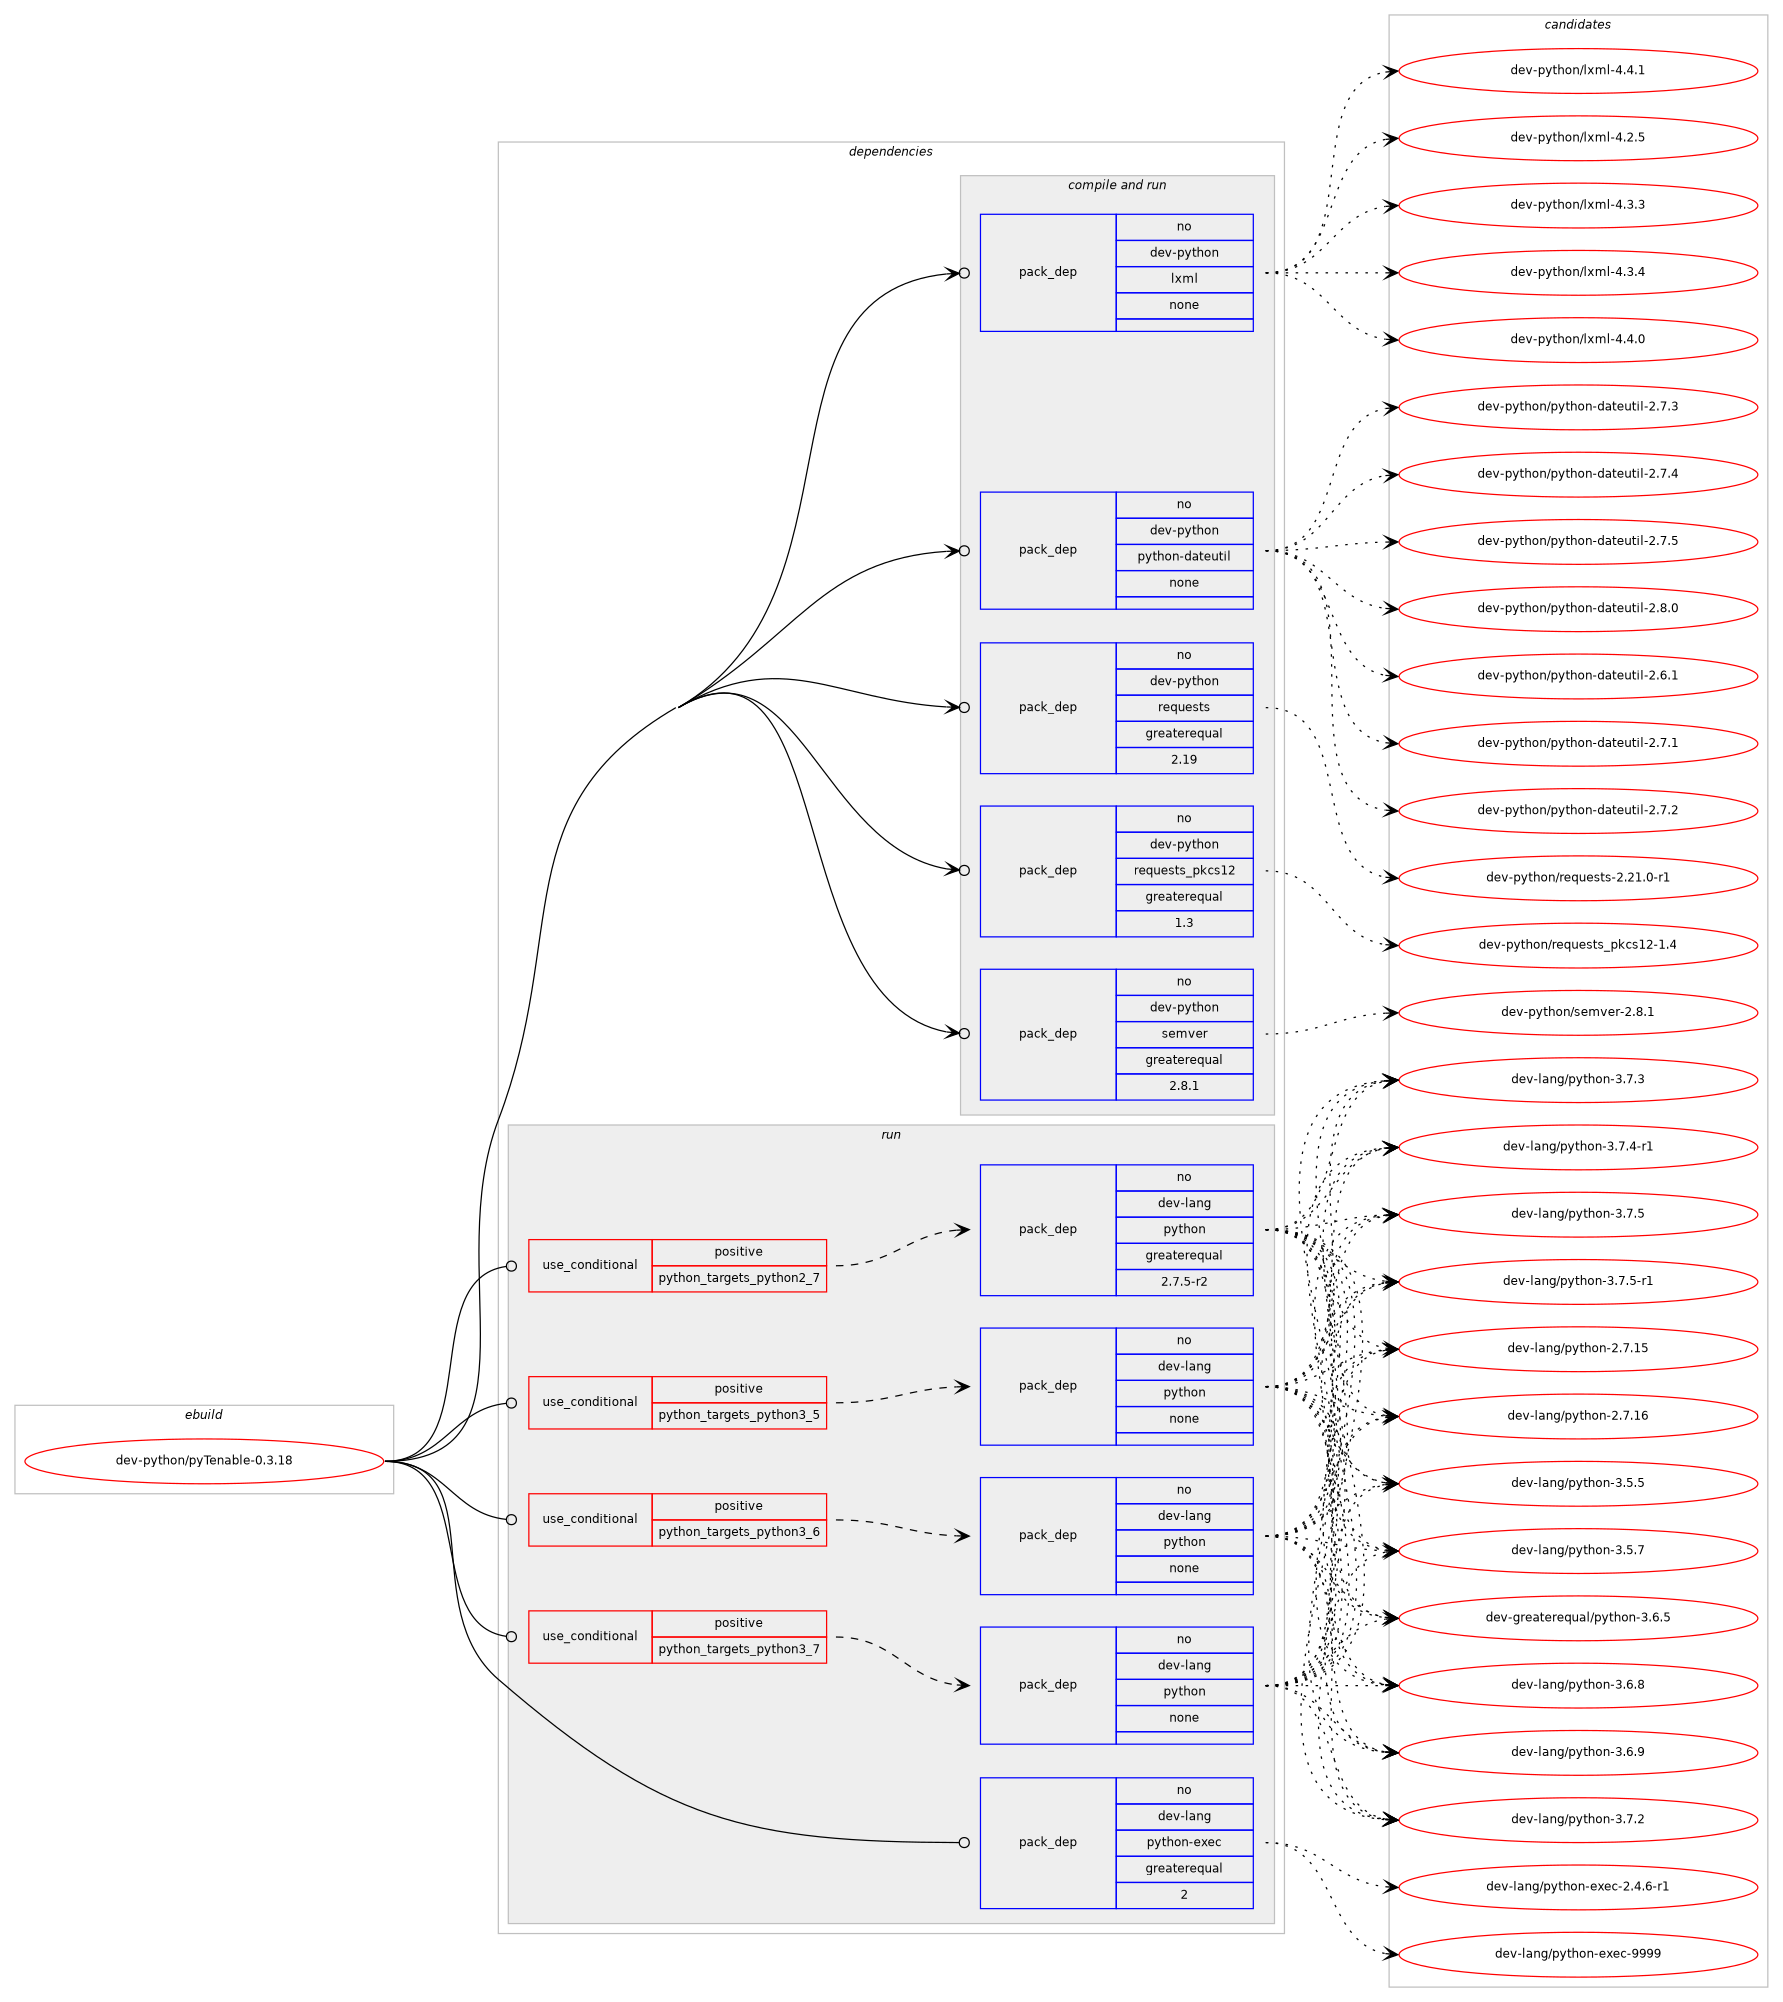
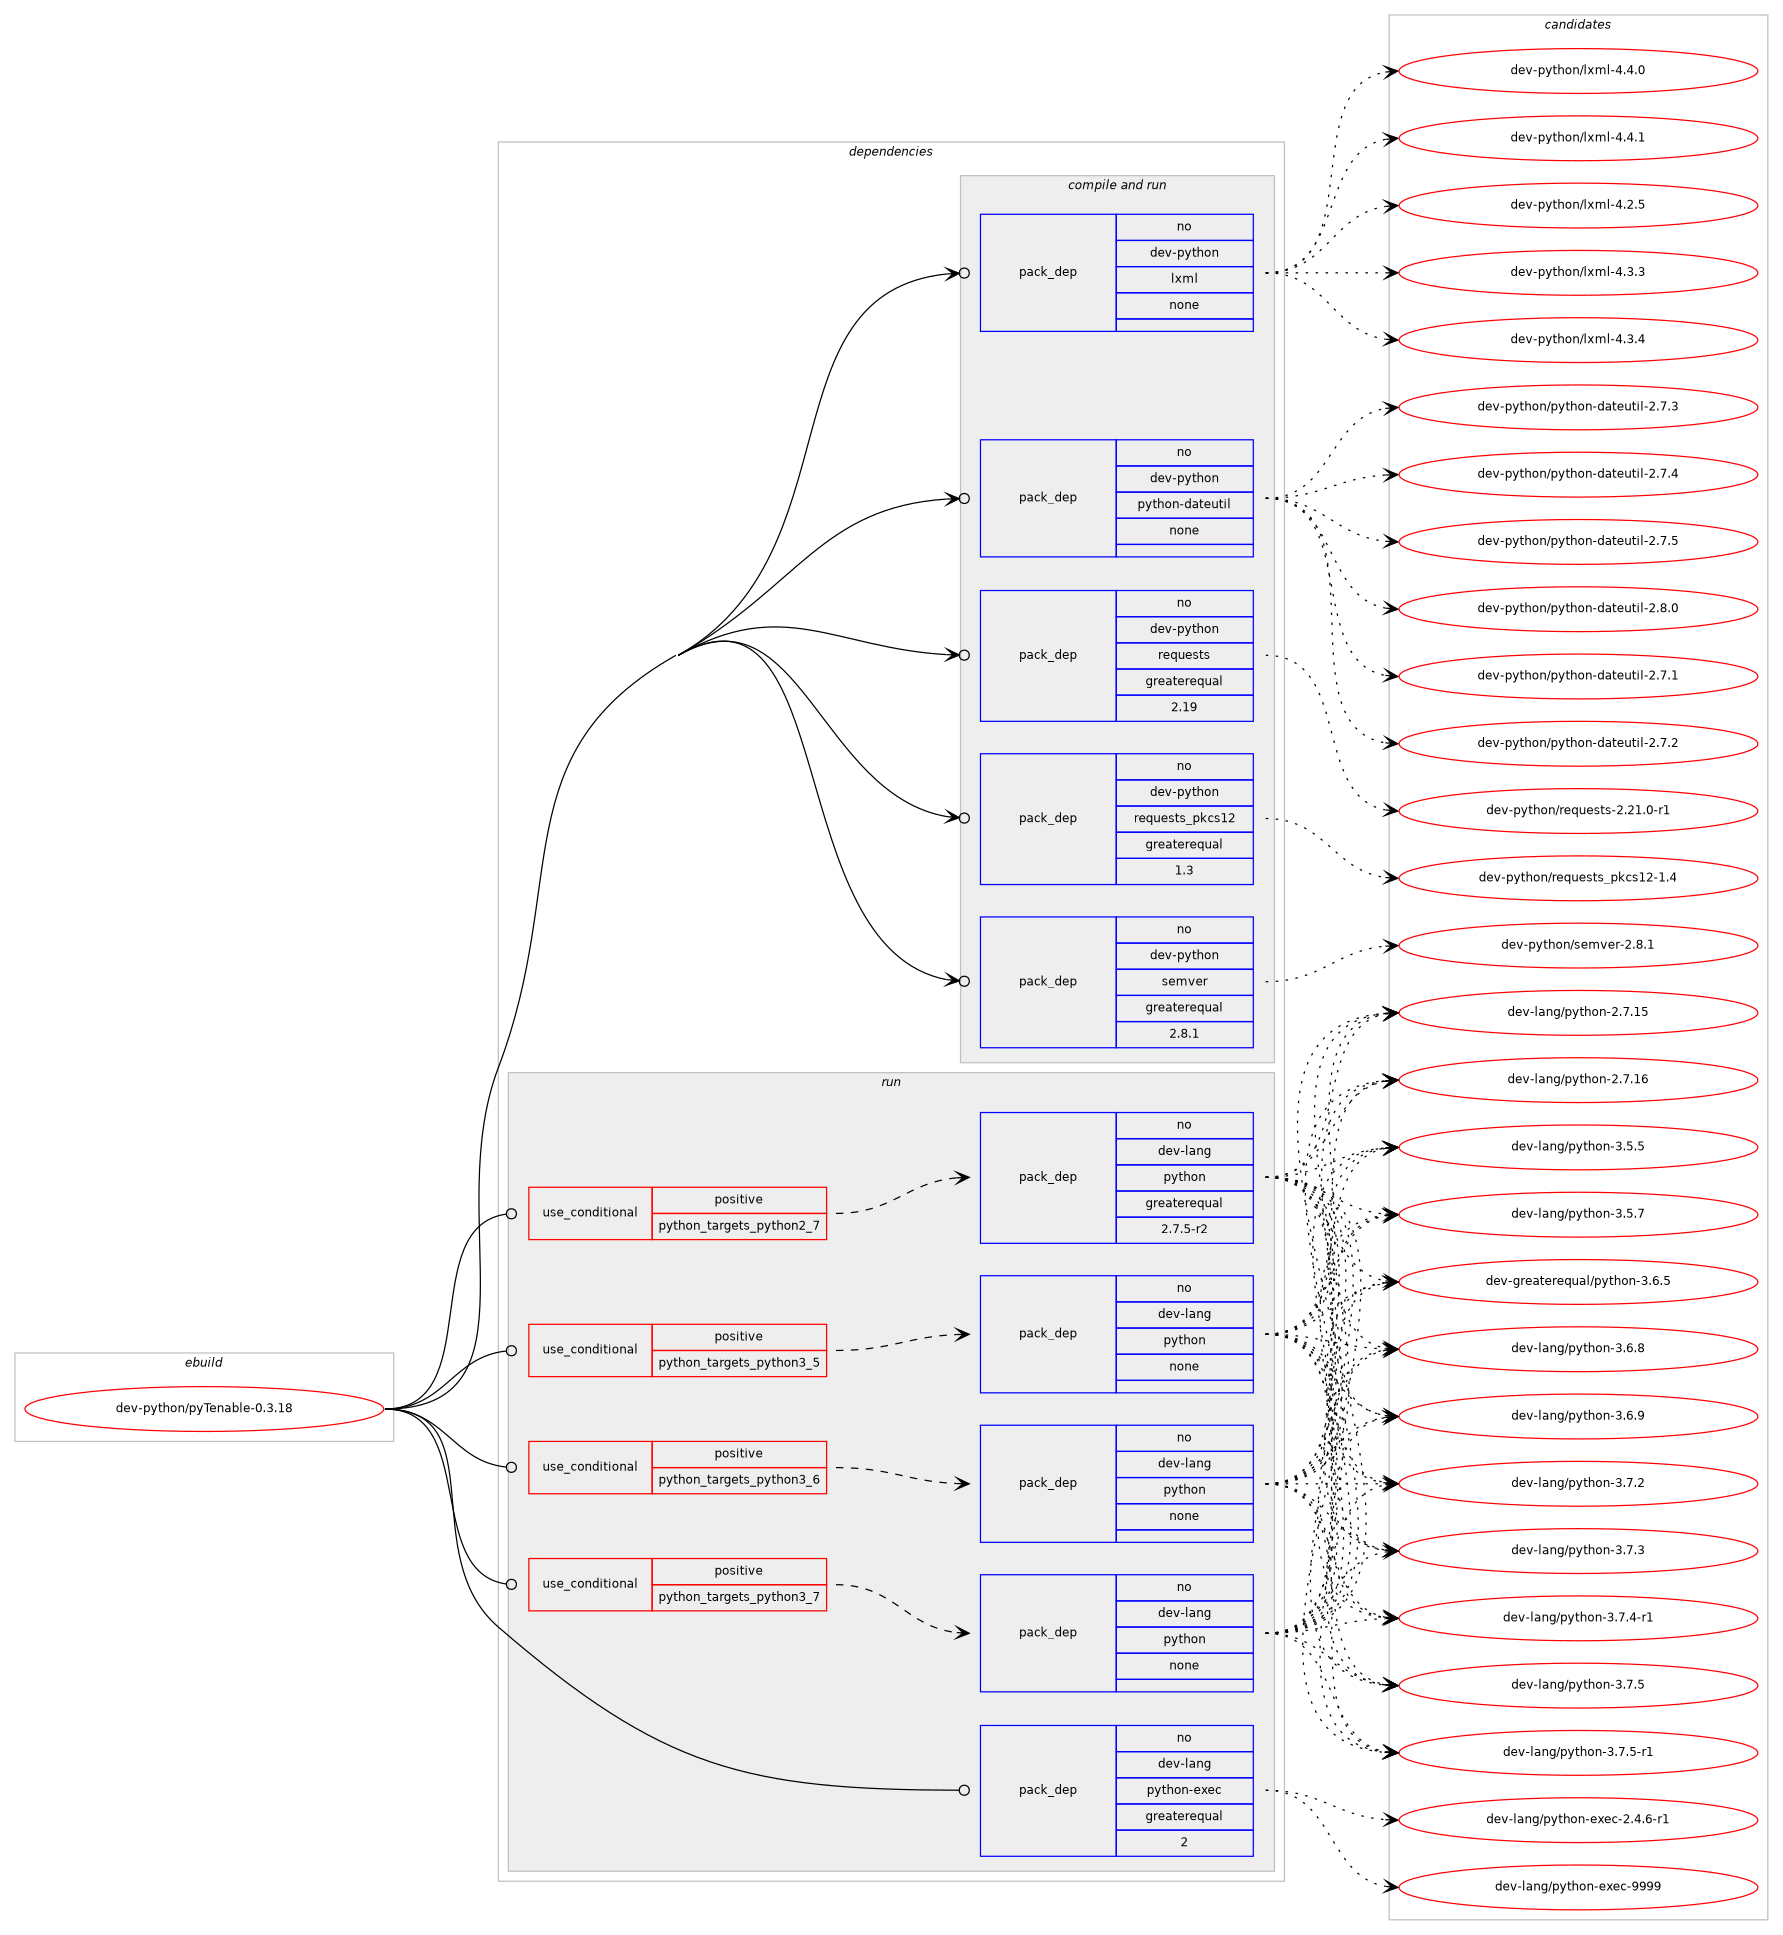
node "dev-python/python-dateutil-2.6.1": removed
